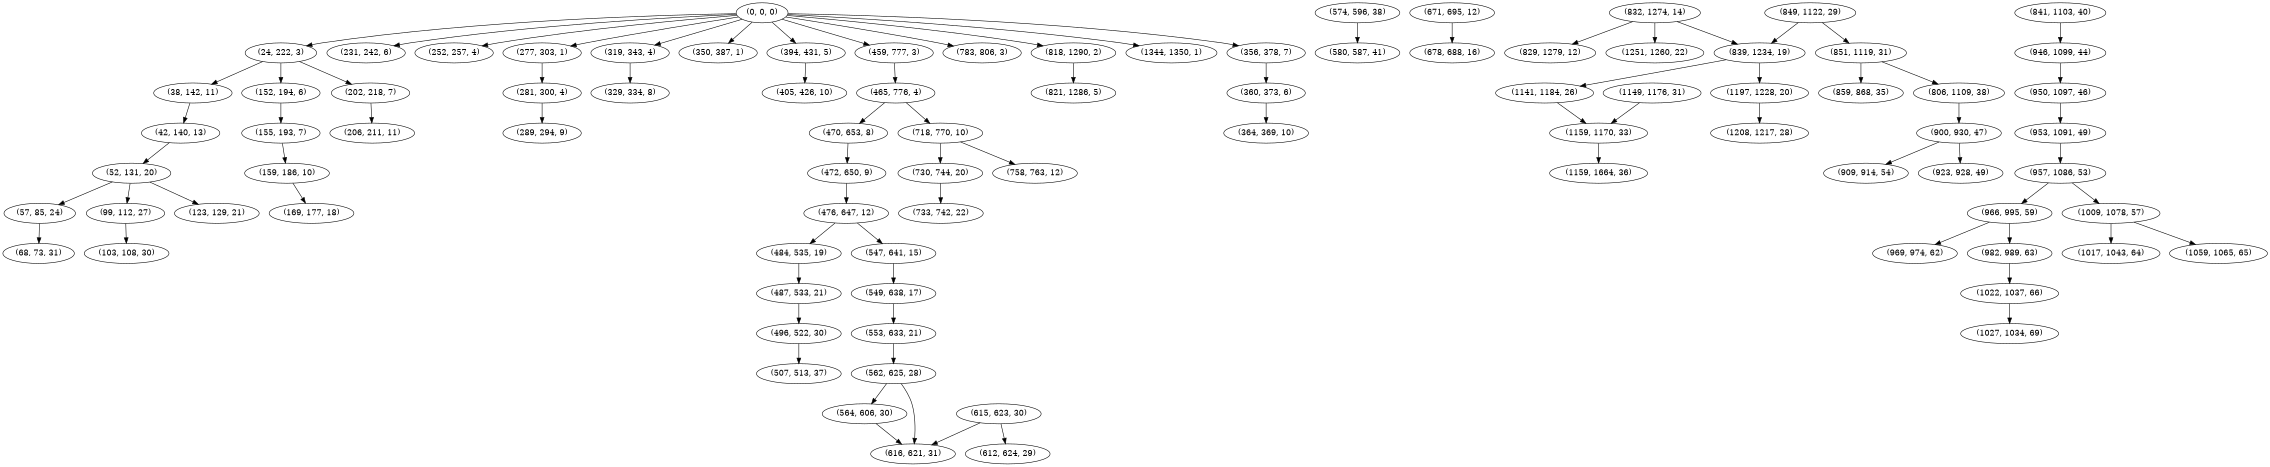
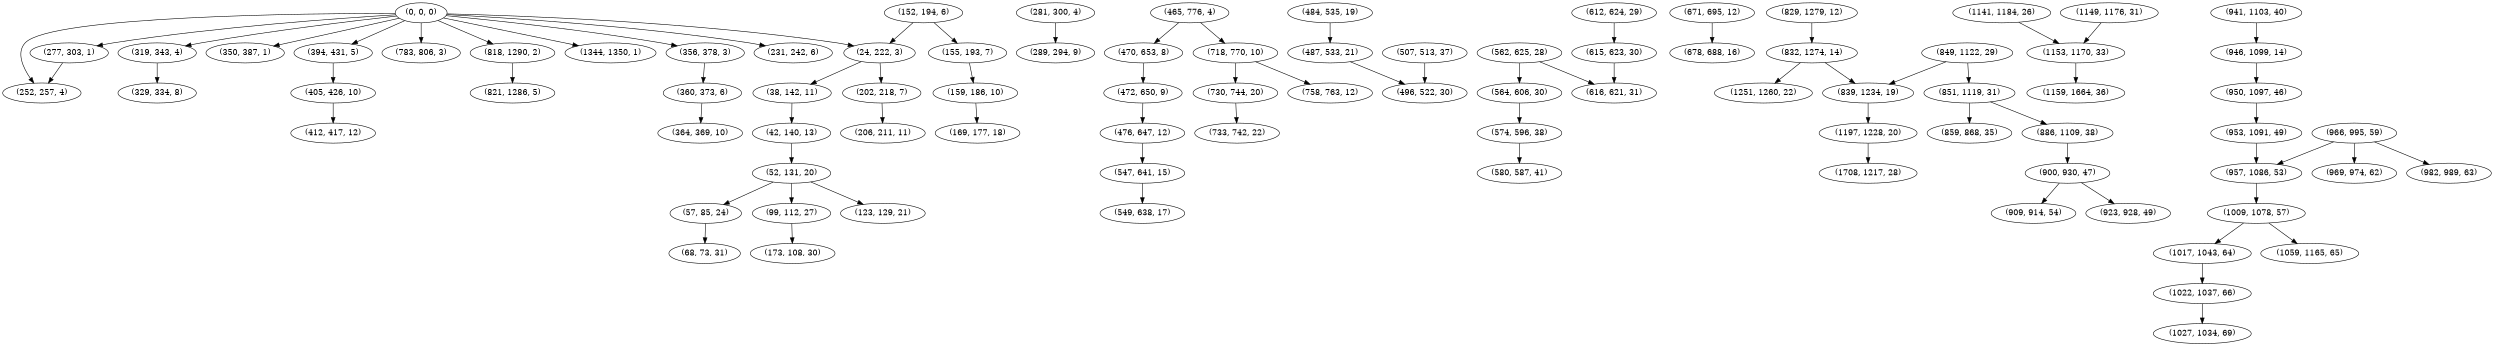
node "(841, 1103, 40)": label "(841, 1103, 40)" -> "(941, 1103, 40)"
edge "(832, 1274, 14)" -> "(829, 1279, 12)": reversed
node "(459, 777, 3)": removed
node "(356, 378, 7)": label "(356, 378, 7)" -> "(356, 378, 3)"
node "(946, 1099, 44)": label "(946, 1099, 44)" -> "(946, 1099, 14)"
edge "(24, 222, 3)" -> "(152, 194, 6)": reversed
edge "(277, 303, 1)" -> "(281, 300, 4)": now "(277, 303, 1)" -> "(252, 257, 4)"
edge "(839, 1234, 19)" -> "(1141, 1184, 26)": removed
node "(806, 1109, 38)": label "(806, 1109, 38)" -> "(886, 1109, 38)"
node "(412, 417, 12)": added
node "(1159, 1170, 33)": label "(1159, 1170, 33)" -> "(1153, 1170, 33)"
node "(1208, 1217, 28)": label "(1208, 1217, 28)" -> "(1708, 1217, 28)"
edge "(957, 1086, 53)" -> "(966, 995, 59)": reversed
edge "(476, 647, 12)" -> "(484, 535, 19)": removed
node "(103, 108, 30)": label "(103, 108, 30)" -> "(173, 108, 30)"
node "(1059, 1065, 65)": label "(1059, 1065, 65)" -> "(1059, 1165, 65)"
edge "(982, 989, 63)" -> "(1022, 1037, 66)": now "(1017, 1043, 64)" -> "(1022, 1037, 66)"
node "(553, 633, 21)": removed
edge "(496, 522, 30)" -> "(507, 513, 37)": reversed
edge "(615, 623, 30)" -> "(612, 624, 29)": reversed
edge "(564, 606, 30)" -> "(616, 621, 31)": now "(564, 606, 30)" -> "(574, 596, 38)"
